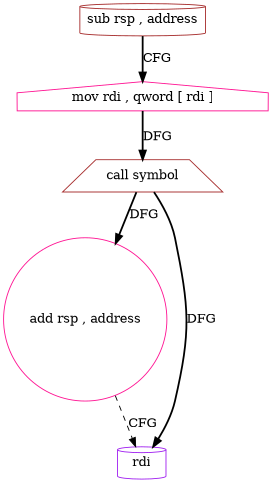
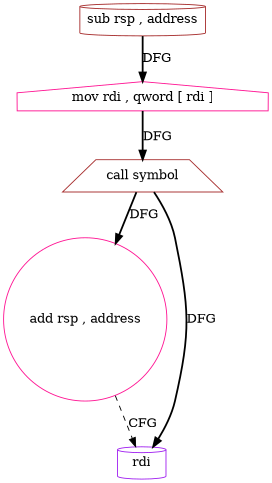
edge "sub rsp , address" -> "mov rdi , qword [ rdi ]": label "CFG" -> "DFG"
